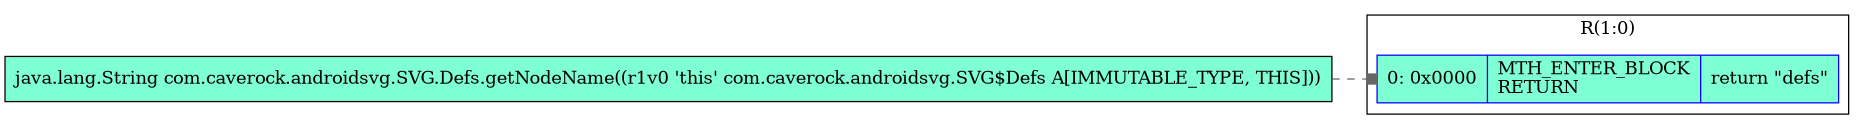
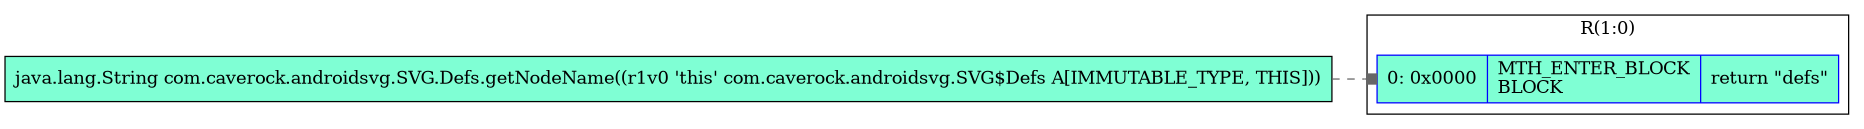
node "0: 0x0000": text "RETURN" -> "BLOCK"
